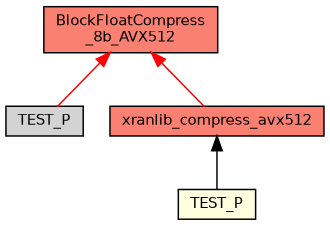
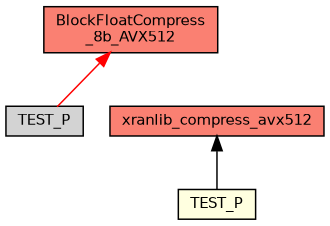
edge "xranlib_compress_avx512" -> "BlockFloatCompress _8b_AVX512": removed
